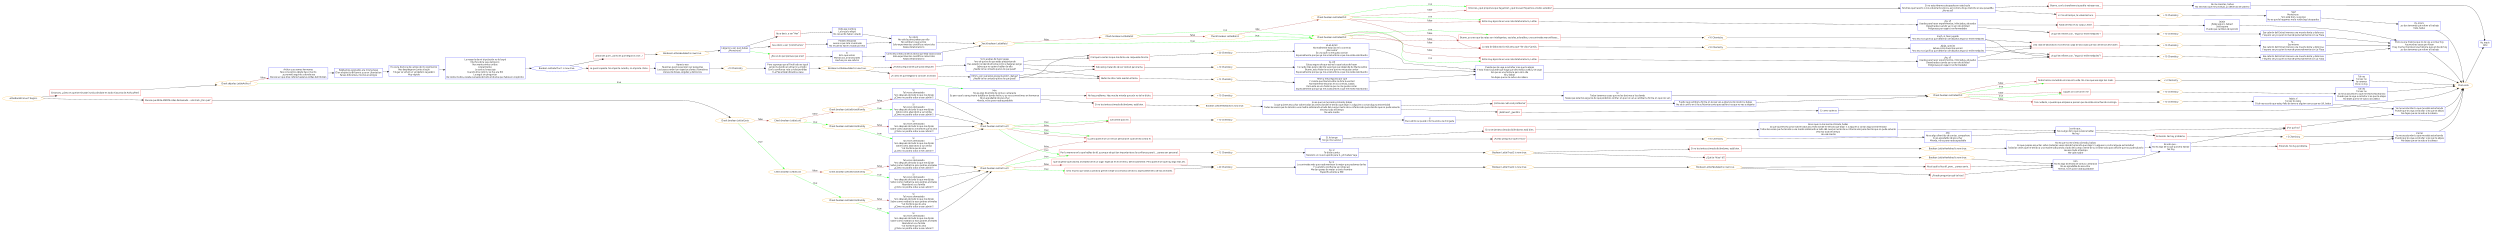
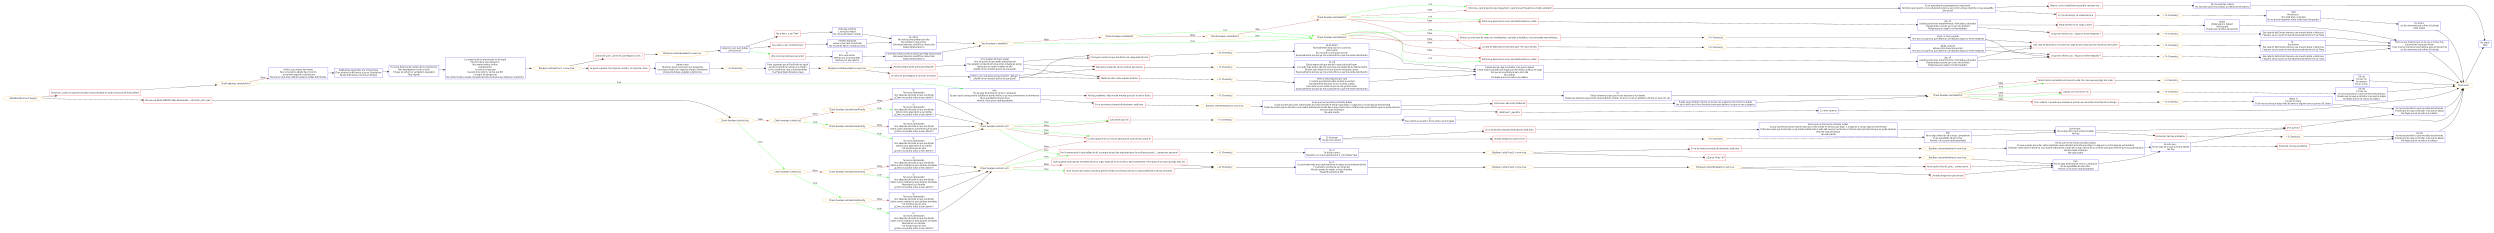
node "Boolean LettieArthur1 is now true.": color blue -> orange
